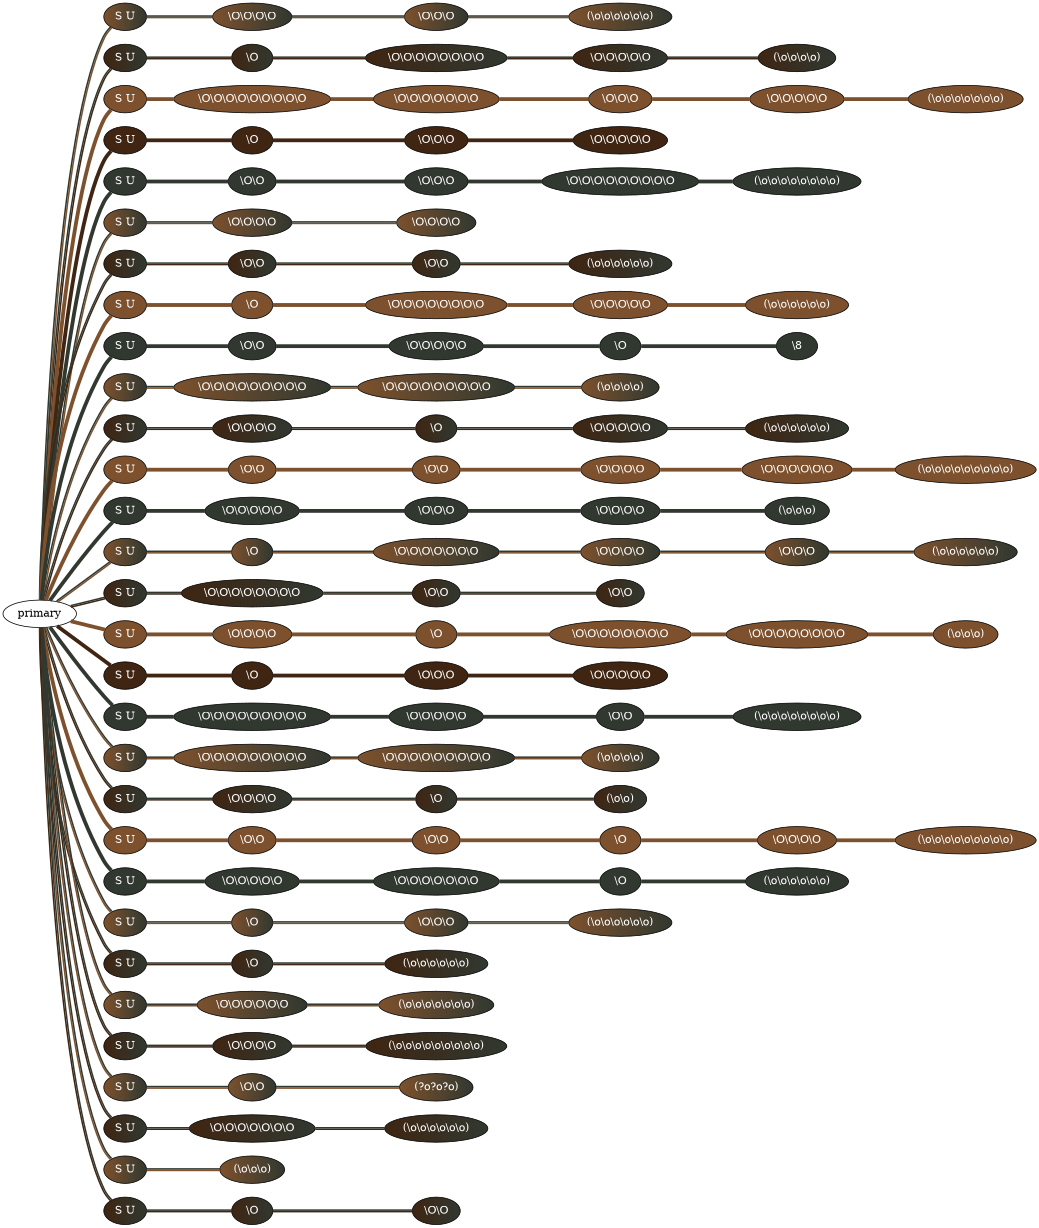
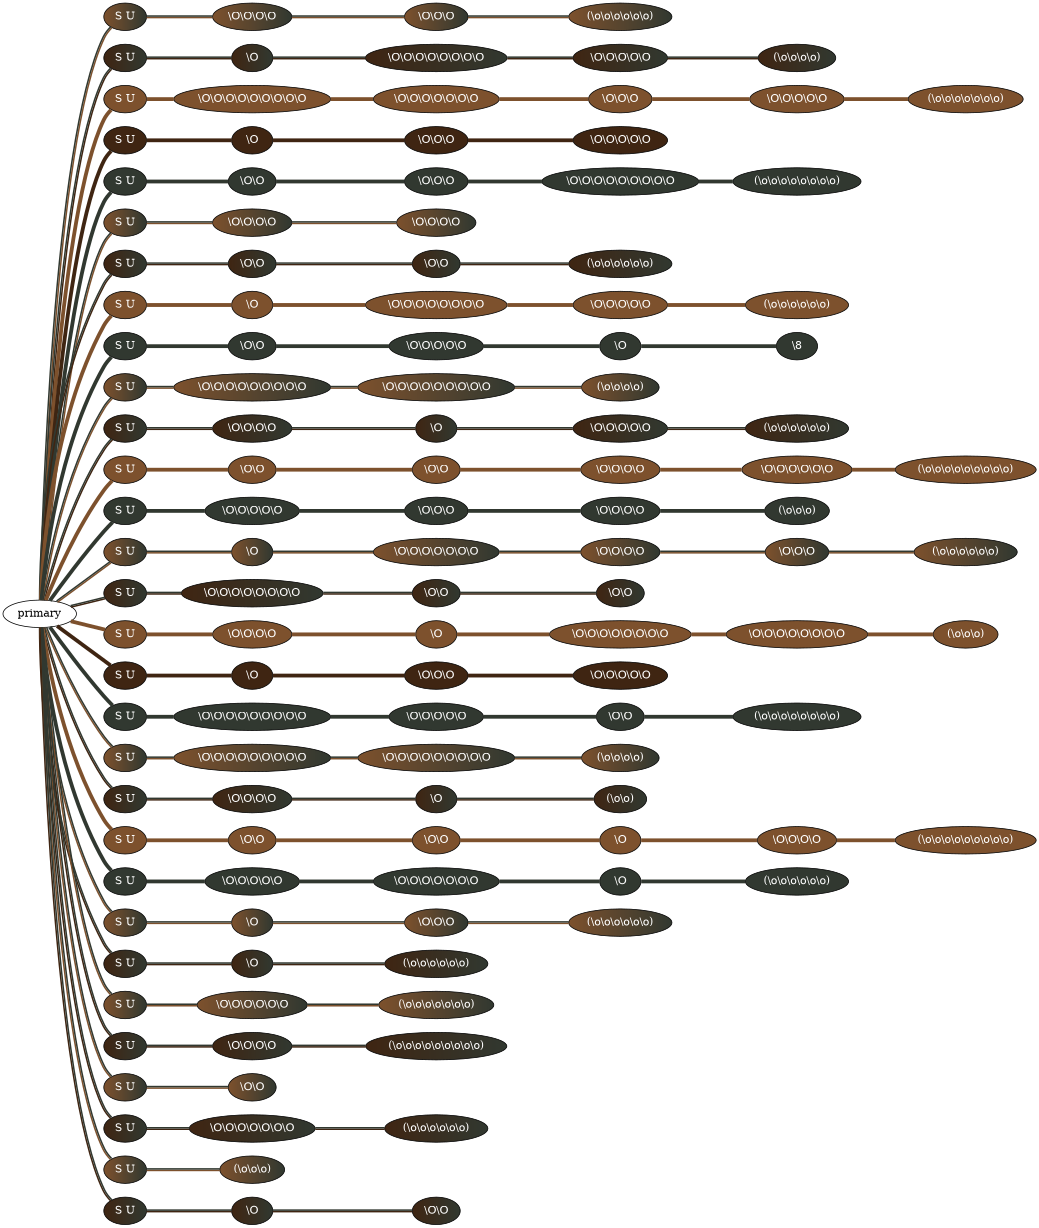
node "(?o?o?o)": removed
